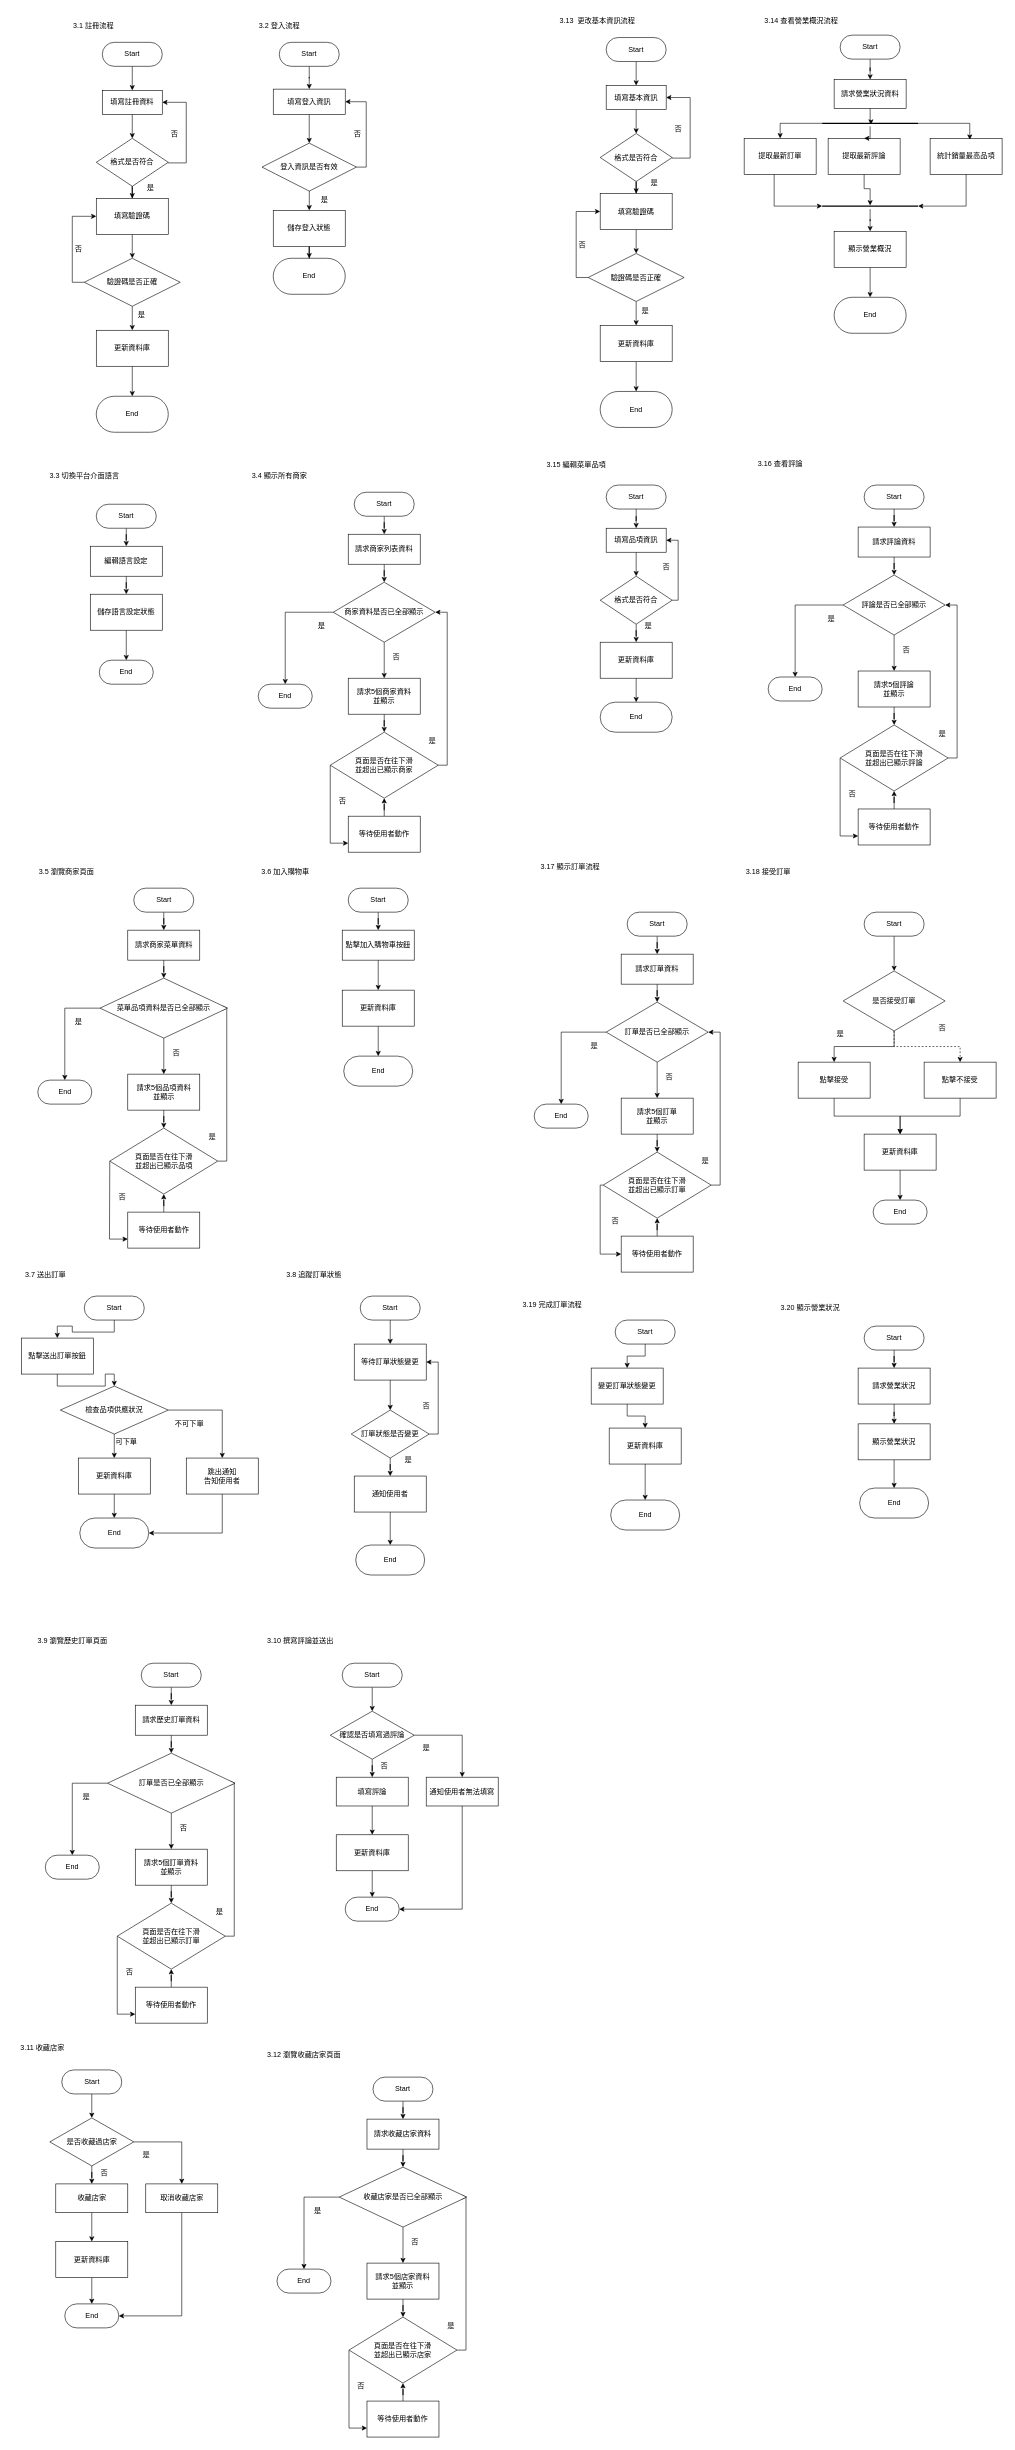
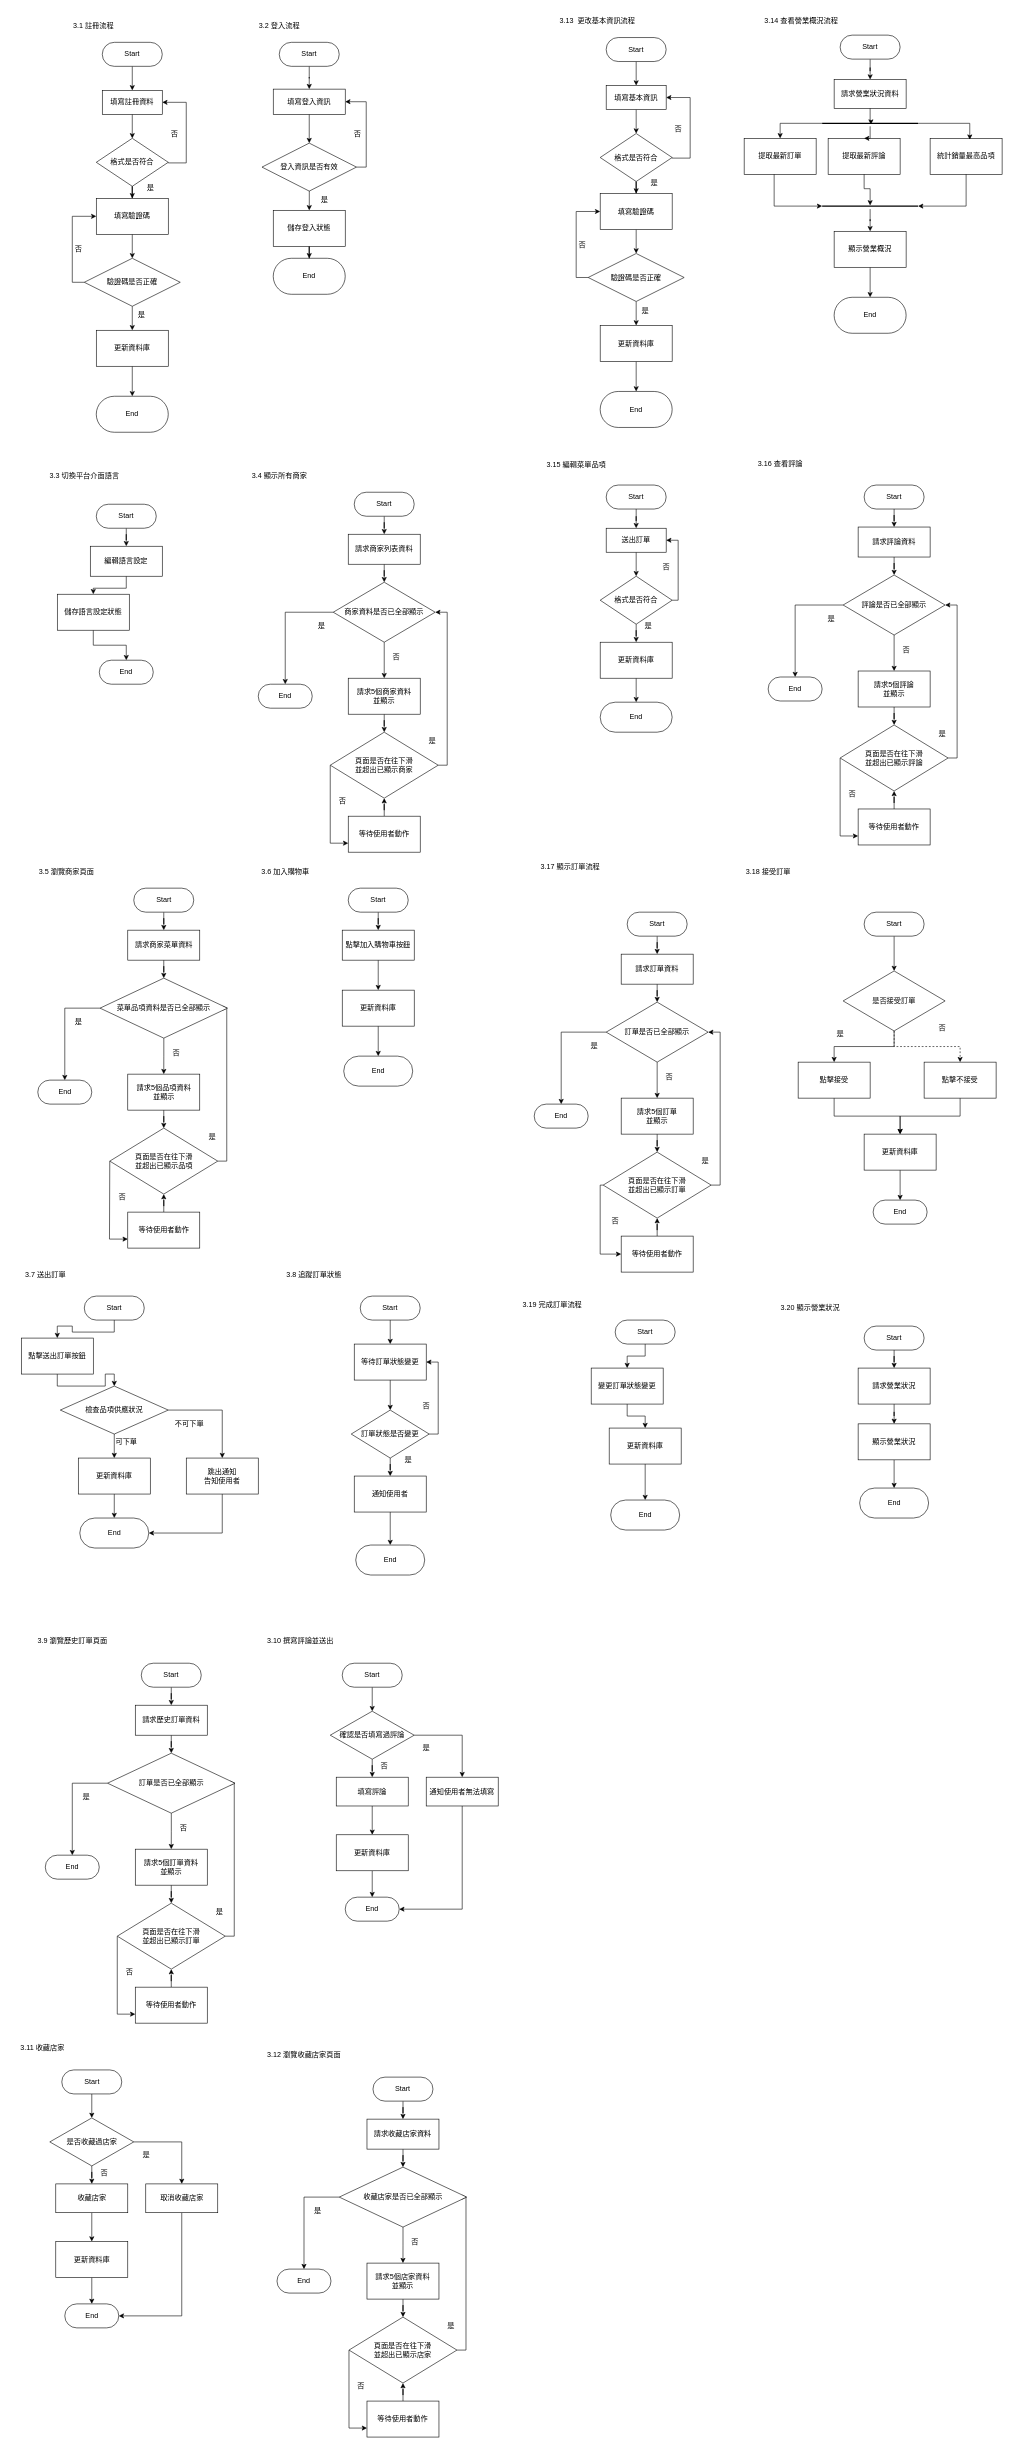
node "填寫品項資訊": label "填寫品項資訊" -> "送出訂單"
node "儲存語言設定狀態": moved (126, 612) -> (93, 612)
